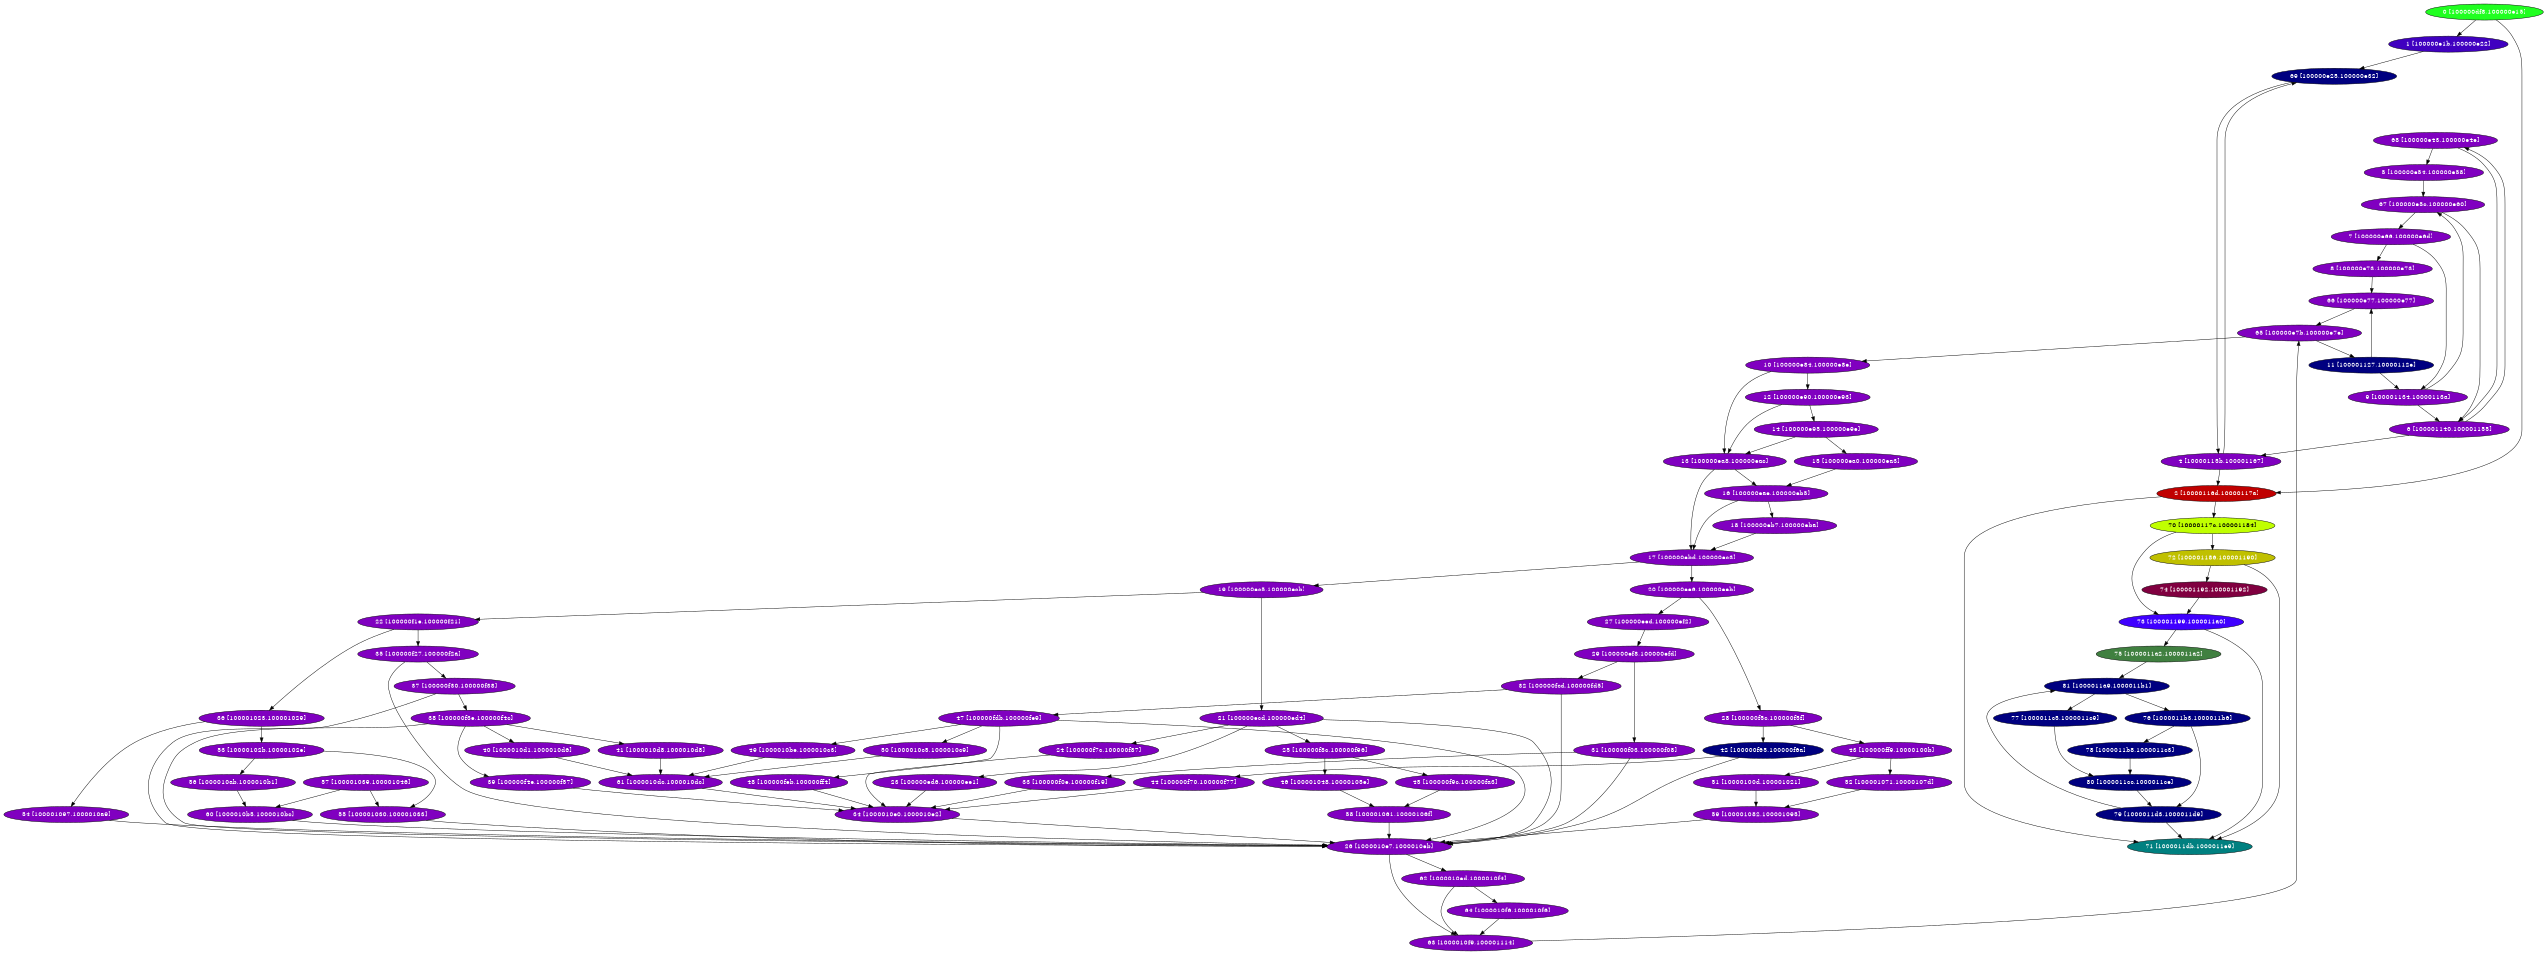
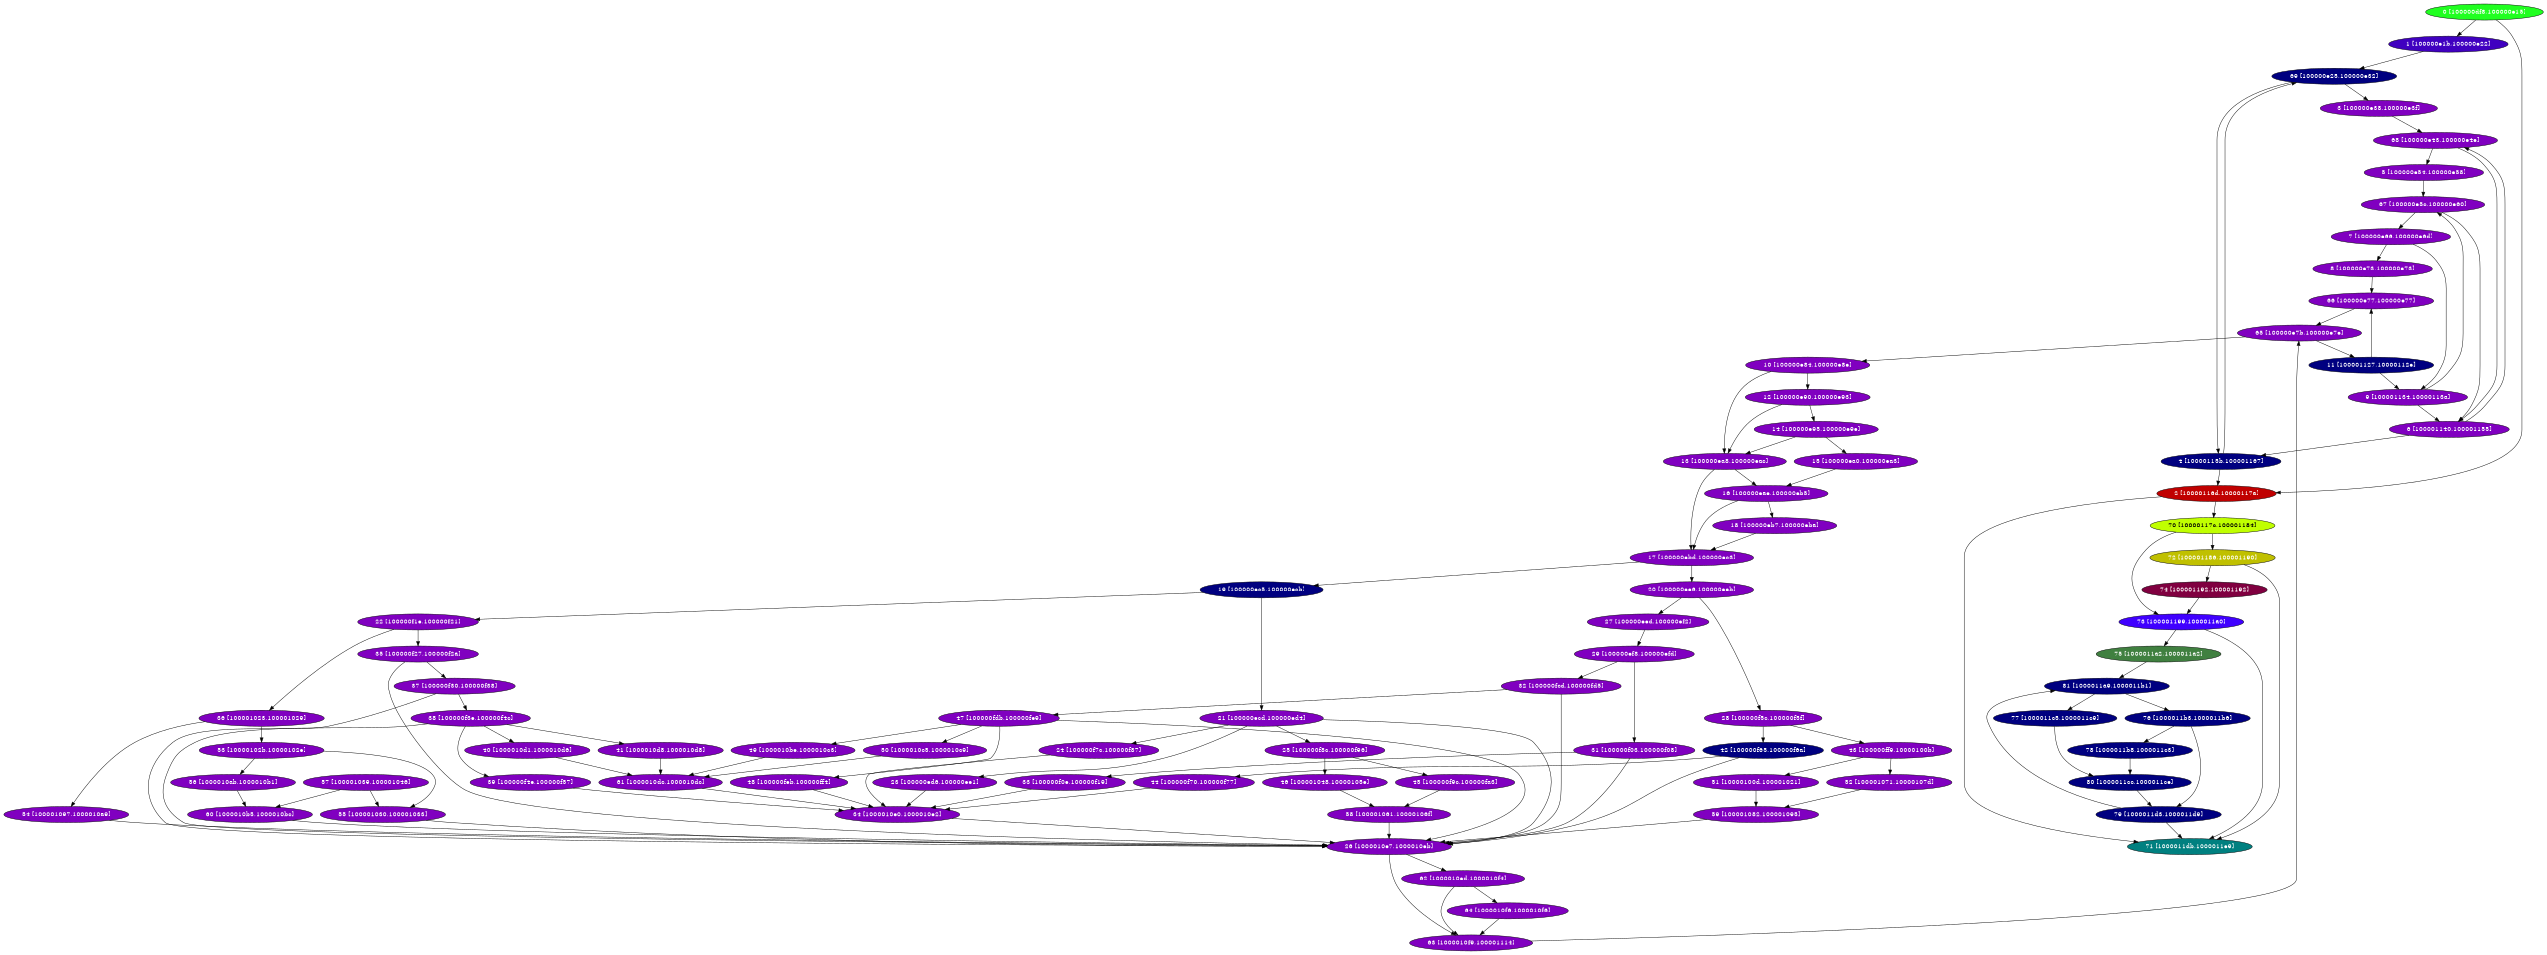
node "3 [100000e38,100000e3f]": added
node "4 [10000115b,100001167]": fillcolor #8000c0 -> #000080
node "19 [100000ec5,100000ecb]": fillcolor #8000c0 -> #000080
